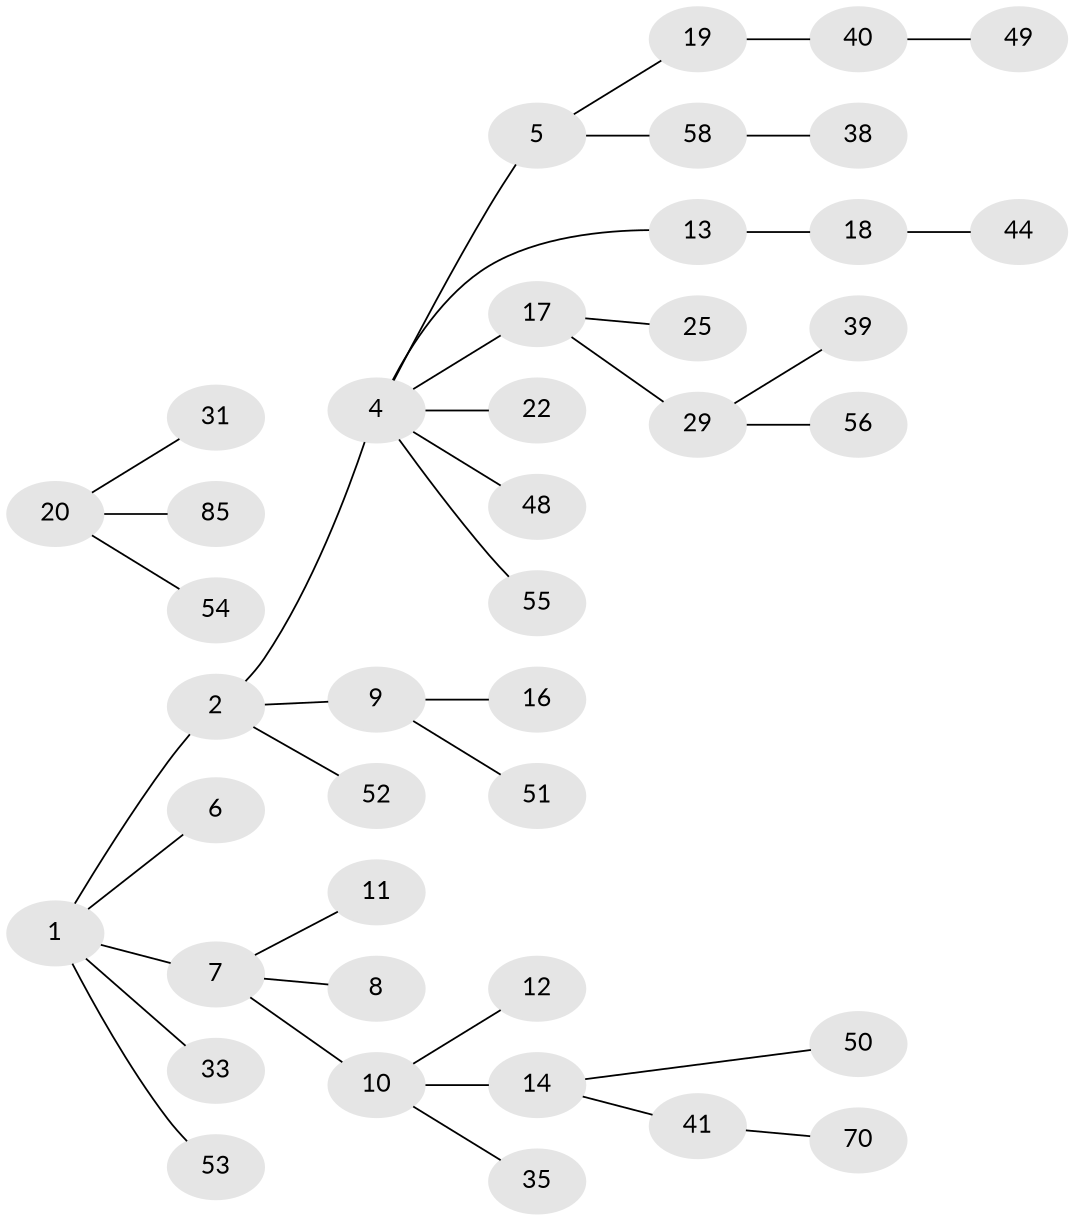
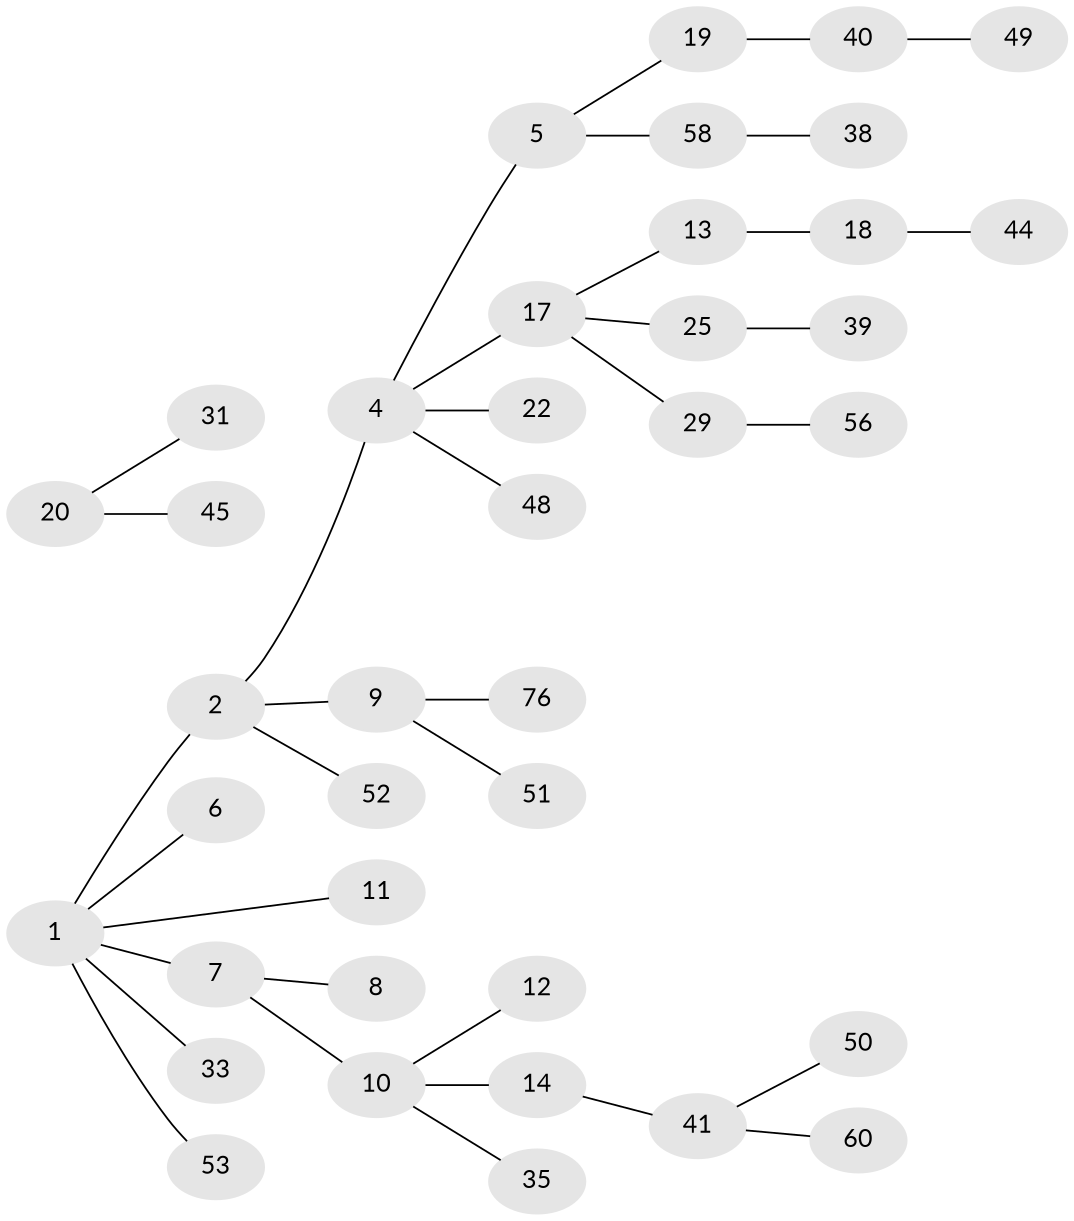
edge "13" -- "4": now "13" -- "17"
edge "39" -- "29": now "39" -- "25"
node "85": label "85" -> "45"
node "55": removed
node "54": removed
node "16": label "16" -> "76"
edge "11" -- "7": now "11" -- "1"
edge "50" -- "14": now "50" -- "41"
node "70": label "70" -> "60"
